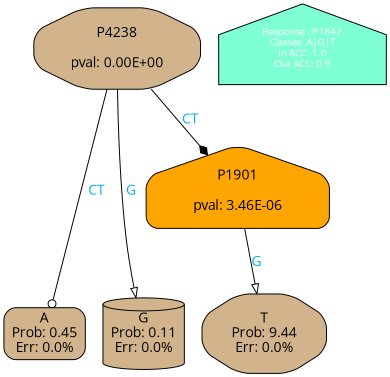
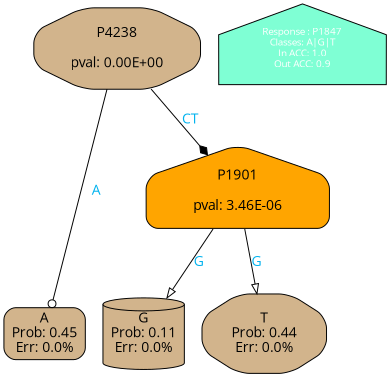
edge "P4238 pval: 0.00E+00" -> "G Prob: 0.11 Err: 0.0%": now "P1901 pval: 3.46E-06" -> "G Prob: 0.11 Err: 0.0%"
edge "P4238 pval: 0.00E+00" -> "A Prob: 0.45 Err: 0.0%": label "CT" -> "A"
node "T Prob: 9.44 Err: 0.0%": label "T Prob: 9.44 Err: 0.0%" -> "T Prob: 0.44 Err: 0.0%"
